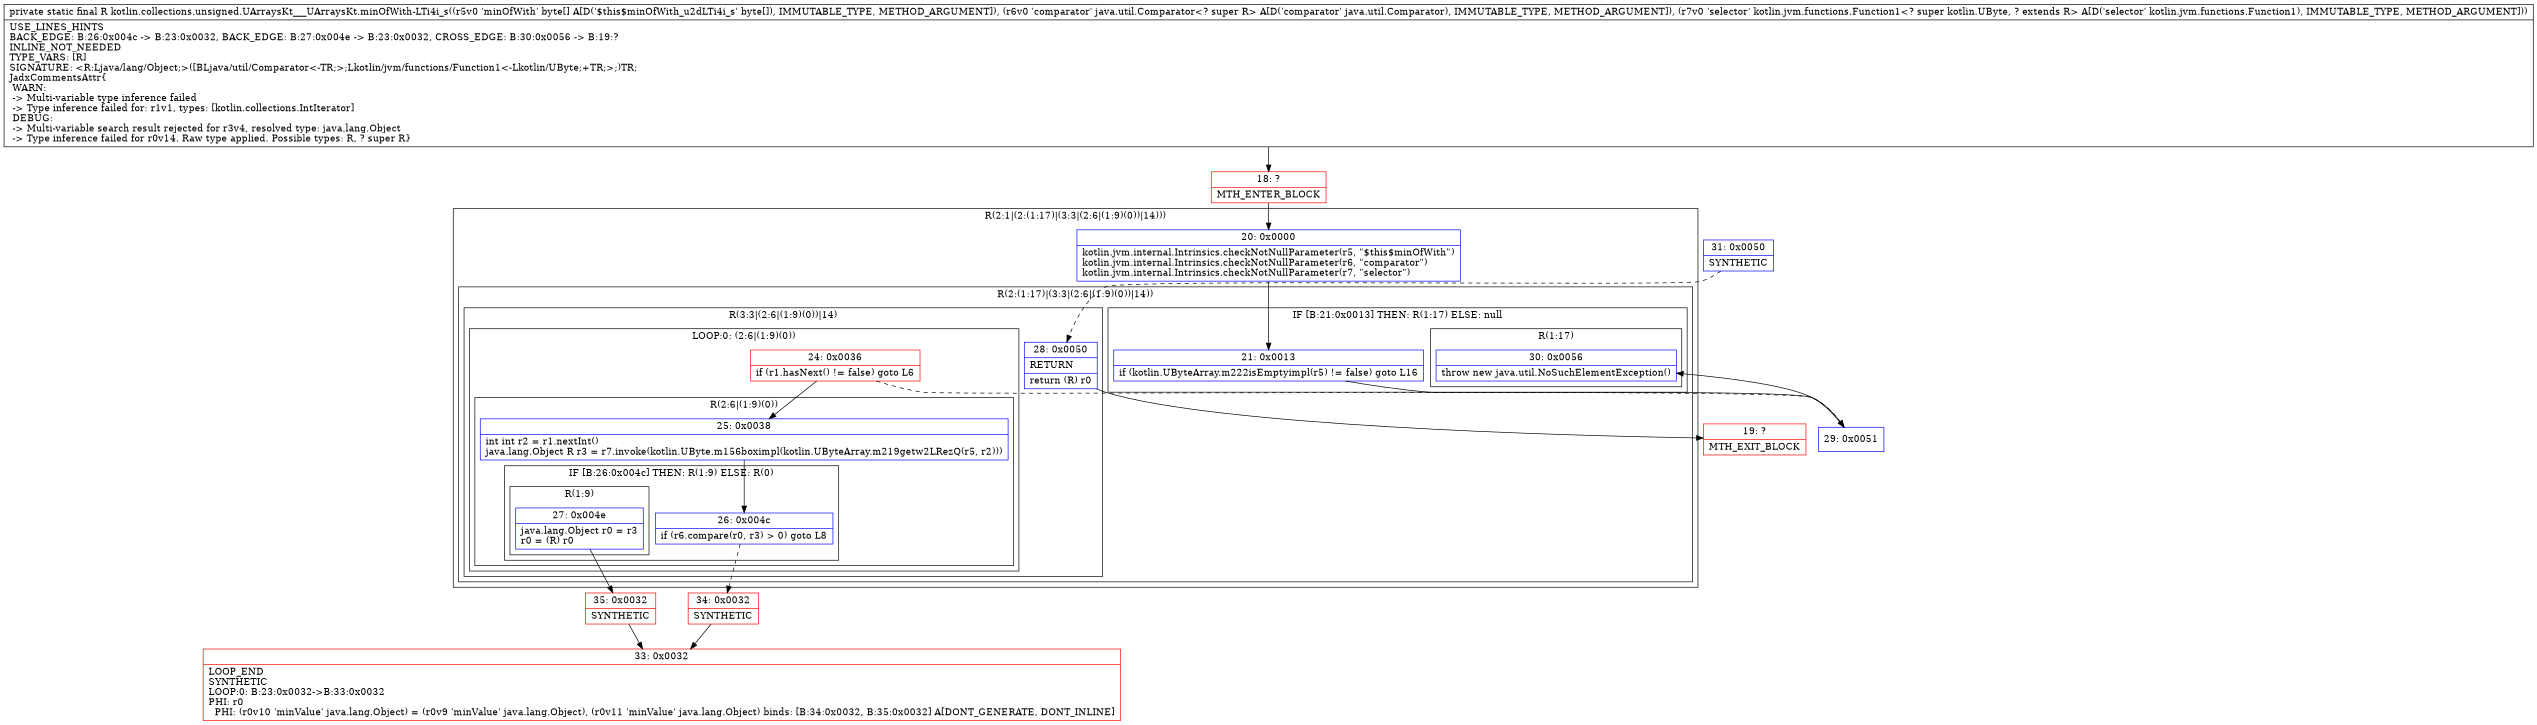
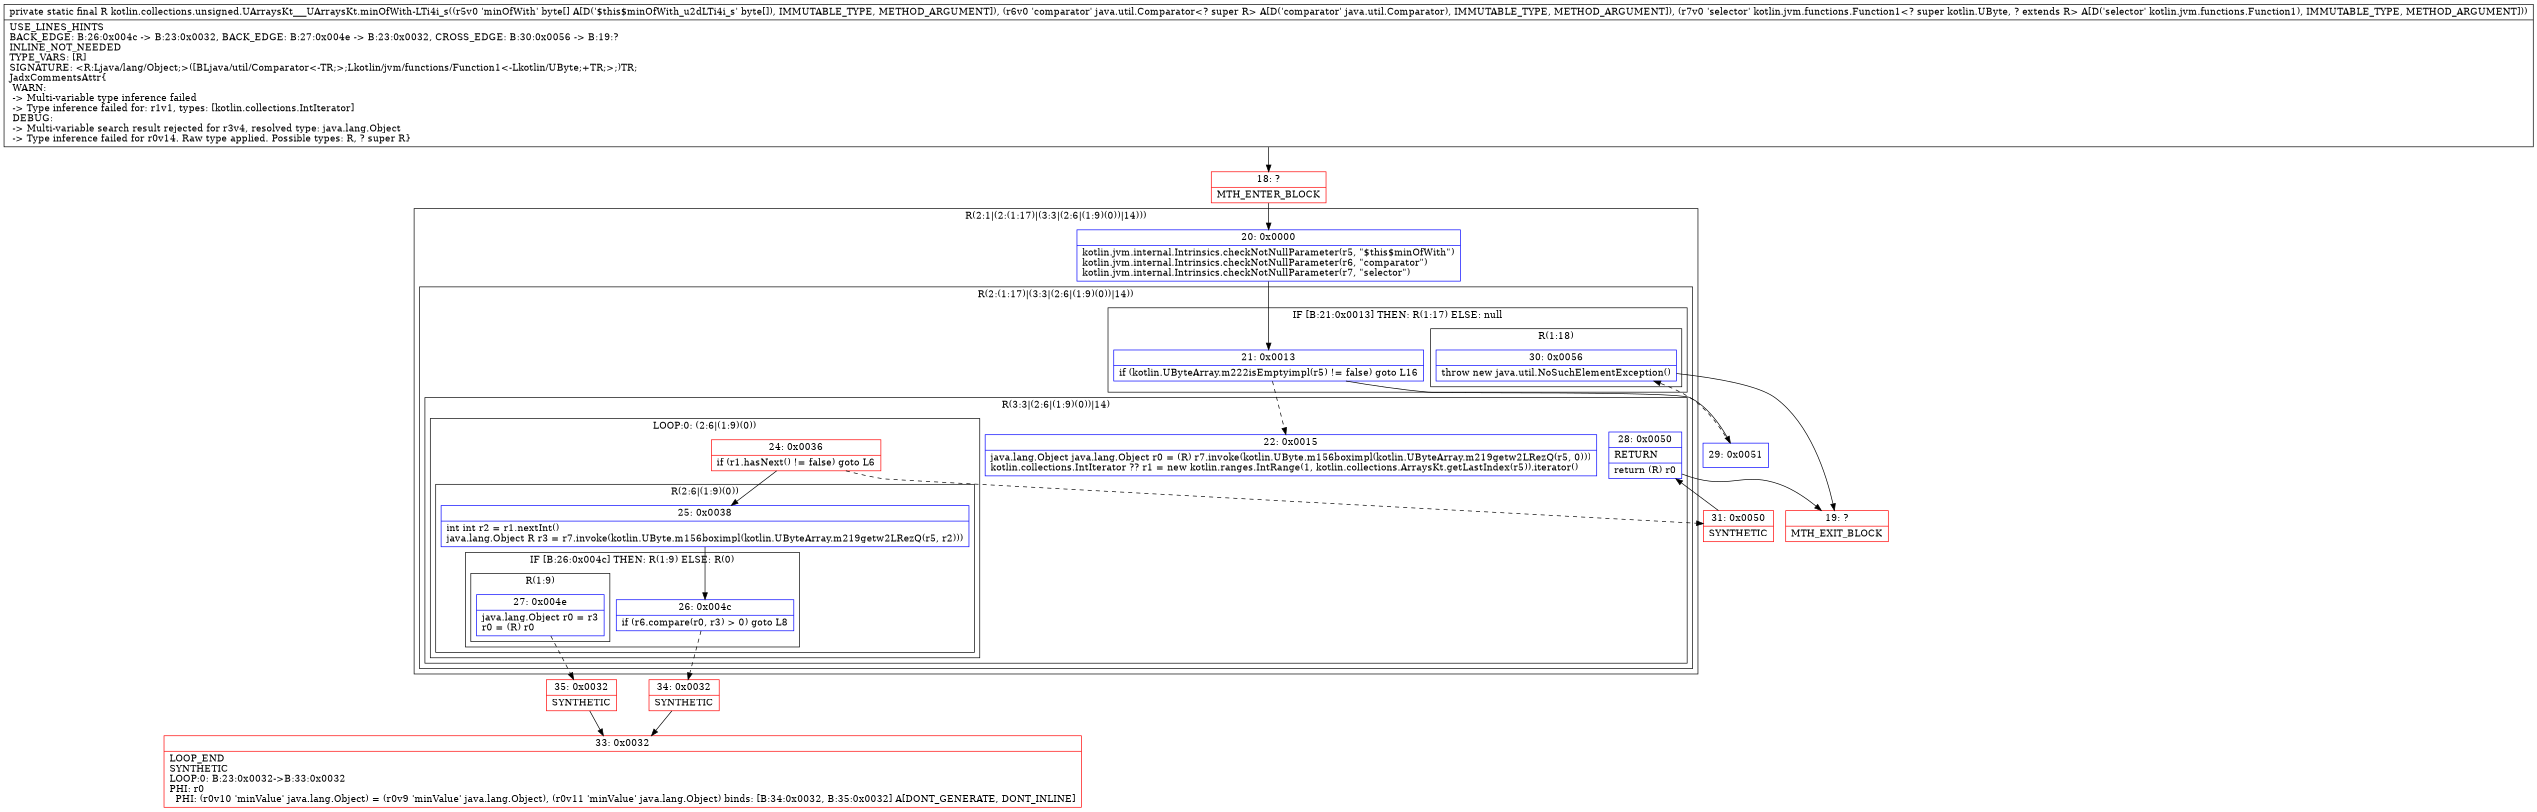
node "31: 0x0050": color blue -> red
edge "31: 0x0050" -> "28: 0x0050": style dashed -> solid
cluster "R(1:17)": label "R(1:17)" -> "R(1:18)"
edge "29: 0x0051" -> "30: 0x0056": style solid -> dashed
edge "24: 0x0036" -> "29: 0x0051": now "24: 0x0036" -> "31: 0x0050"
edge "30: 0x0056" -> "19: ?": added
node "22: 0x0015": added
edge "27: 0x004e" -> "35: 0x0032": style solid -> dashed
